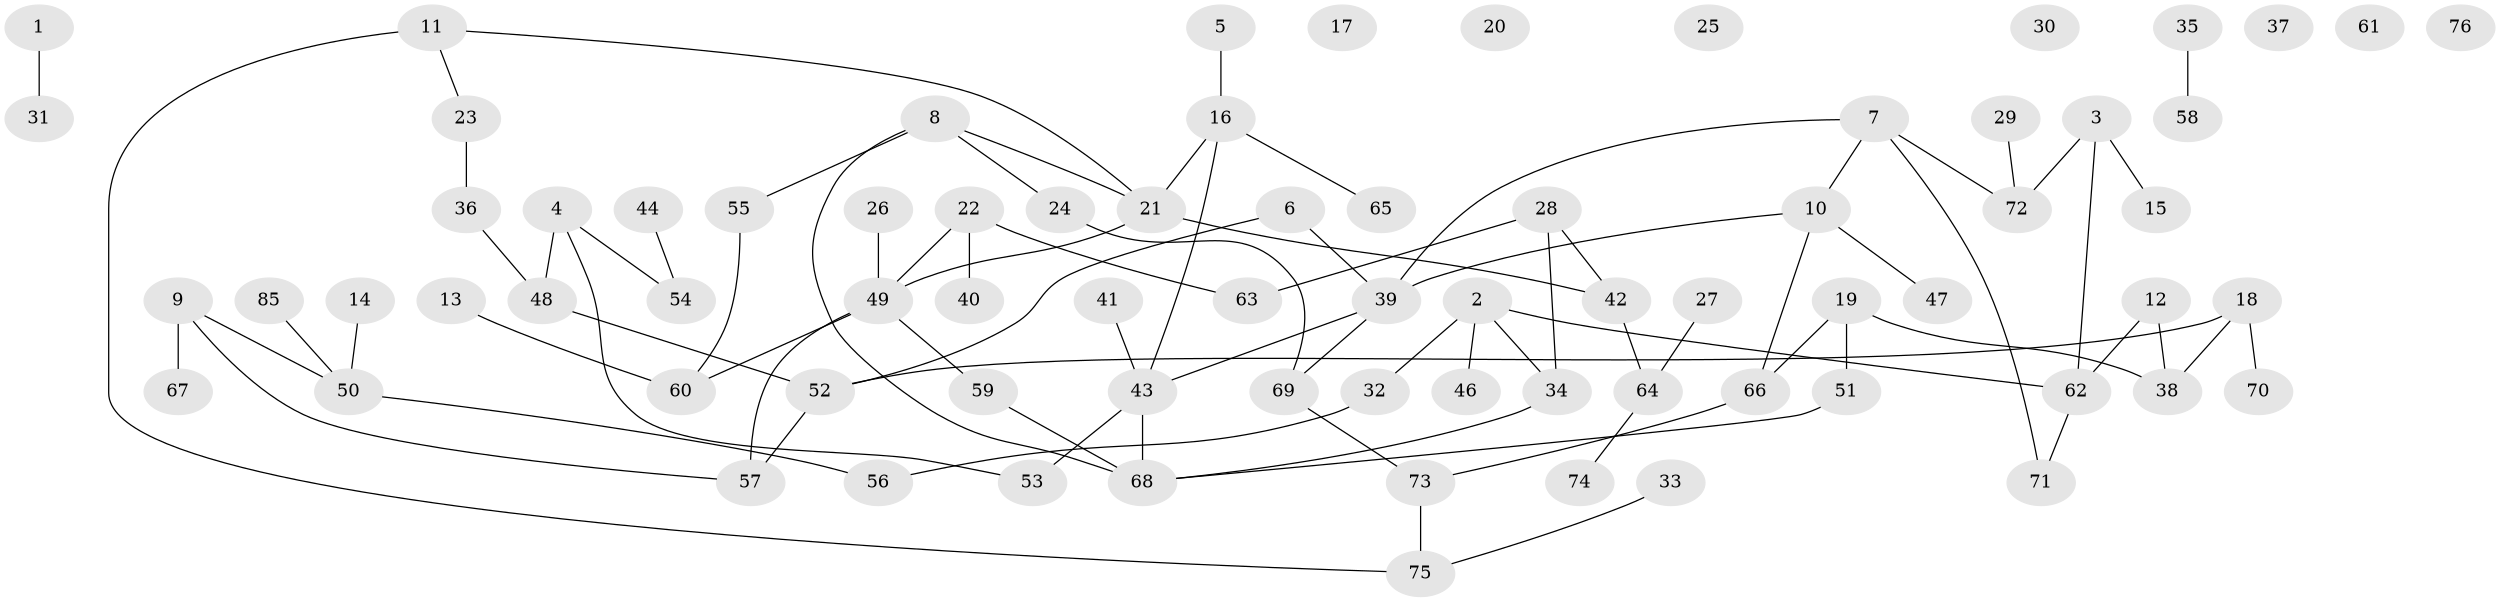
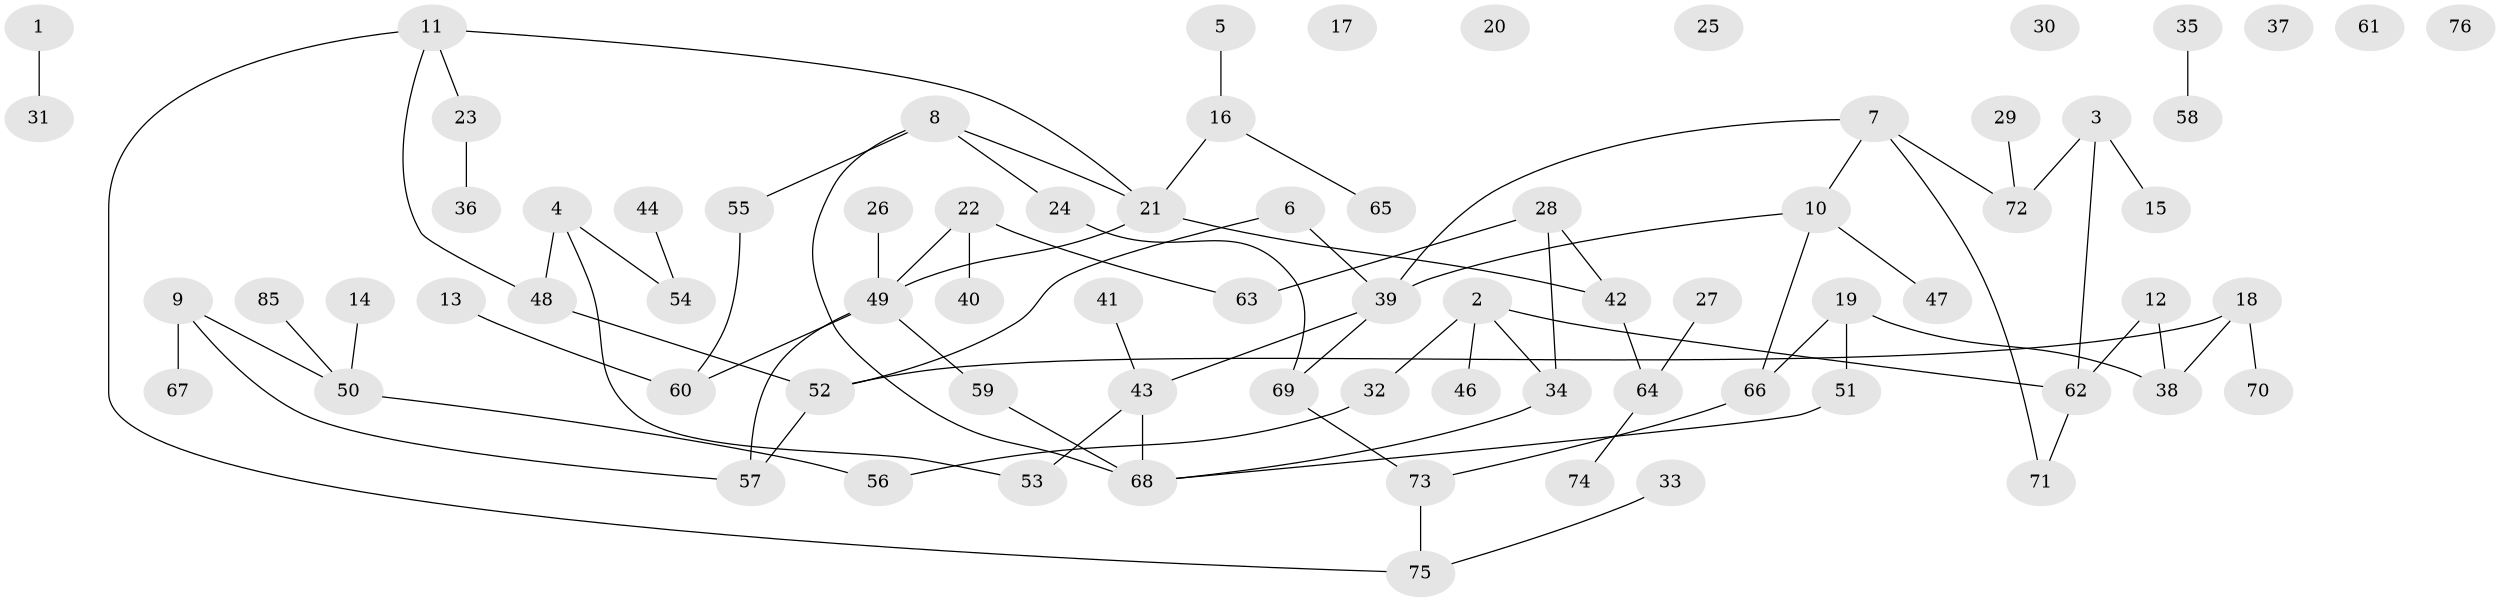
edge "36" -- "48": now "11" -- "48"
edge "16" -- "43": removed
